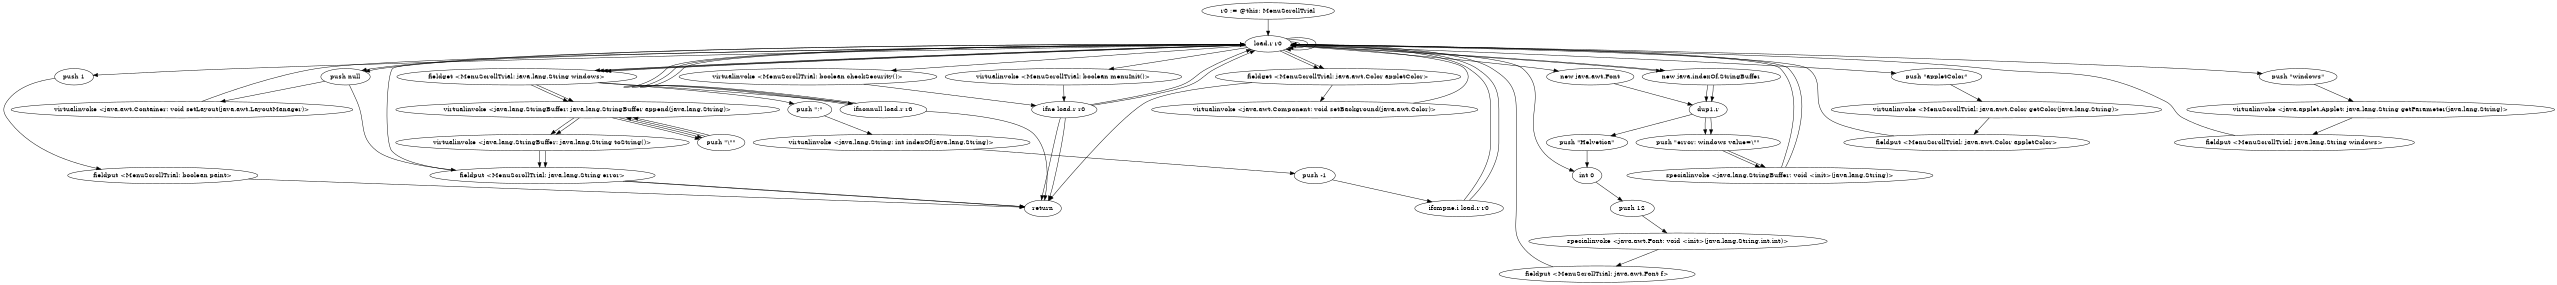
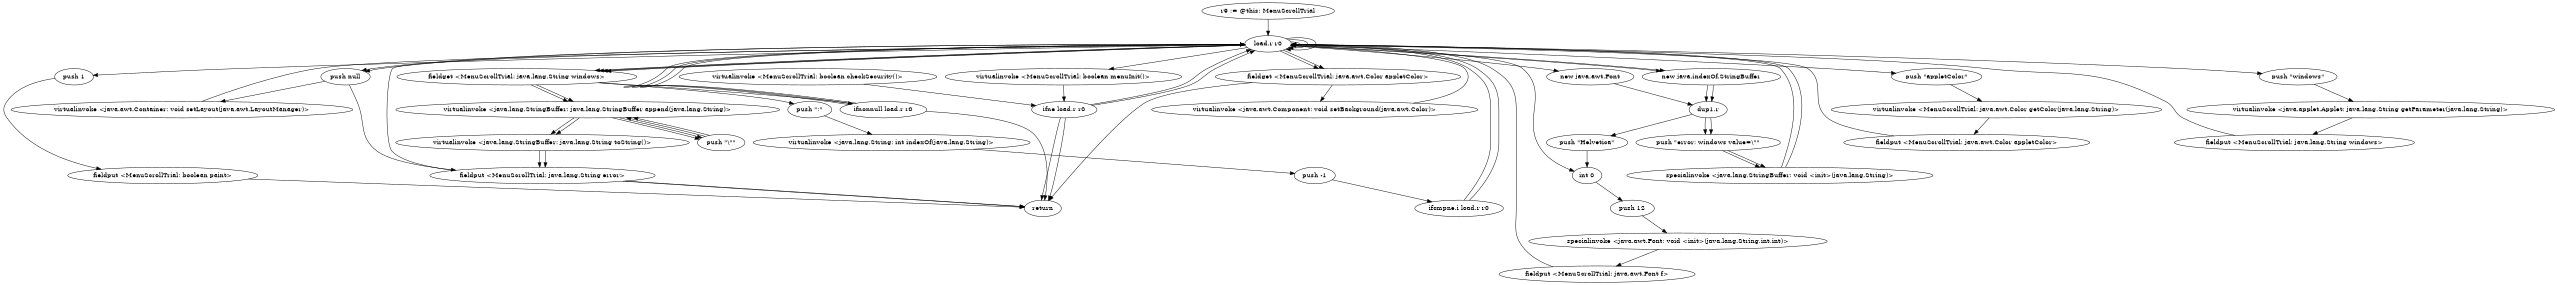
node "r0 := @this: MenuScrollTrial": label "r0 := @this: MenuScrollTrial" -> "r9 := @this: MenuScrollTrial"
edge "load.r r0" -> "virtualinvoke <MenuScrollTrial: boolean checkSecurity()>": removed
